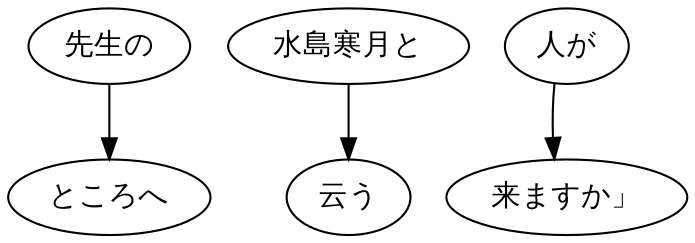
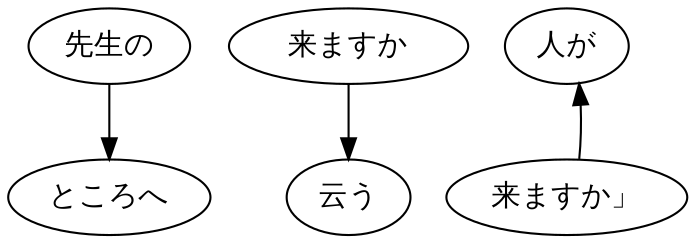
node "水島寒月と": label "水島寒月と" -> "来ますか"
edge "人が" -> "来ますか」": reversed
